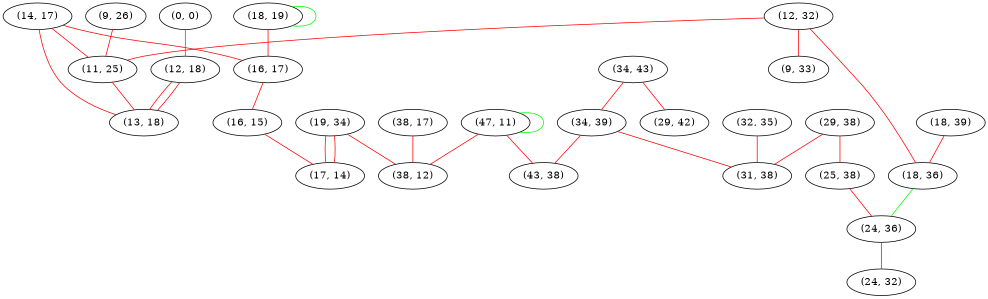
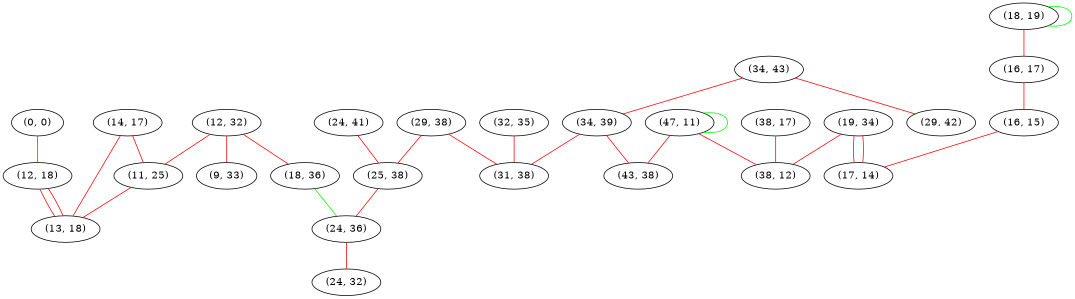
node "(9, 26)": removed
edge "(14, 17)" -- "(16, 17)": removed
node "(24, 41)": added
node "(18, 39)": removed
